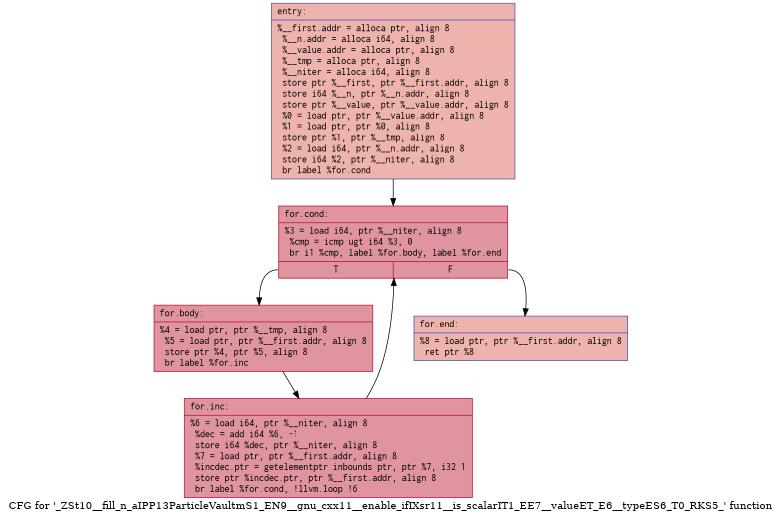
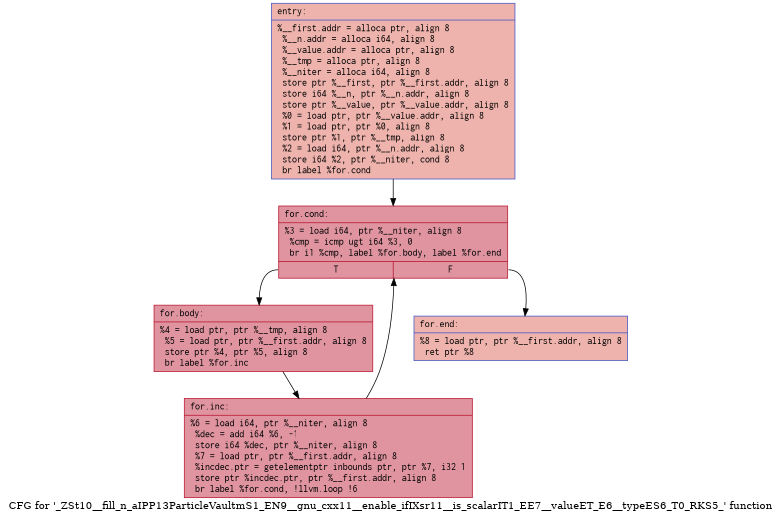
node "entry:": text "store i64 %2, ptr %__niter, align 8" -> "store i64 %2, ptr %__niter, cond 8"
